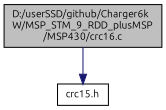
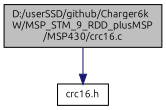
node "crc15.h": label "crc15.h" -> "crc16.h"
